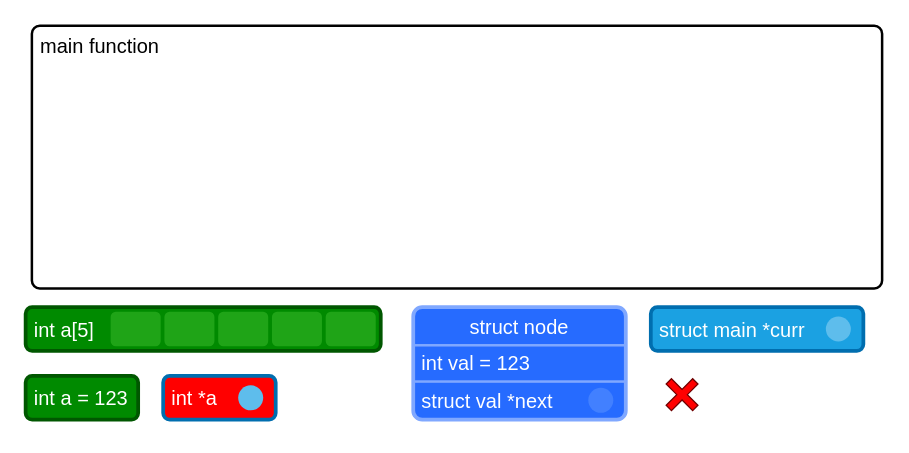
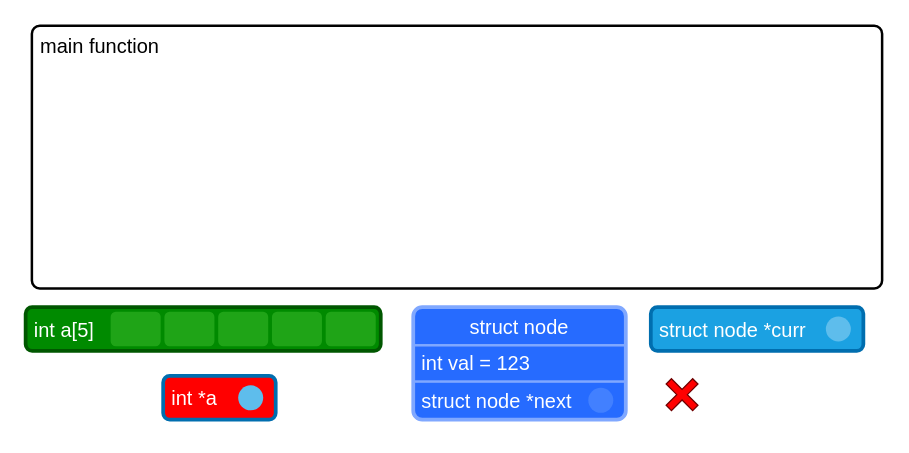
node "struct main *curr": label "struct main *curr" -> "struct node *curr"
node "int a = 123": removed
node "struct val *next": label "struct val *next" -> "struct node *next"
